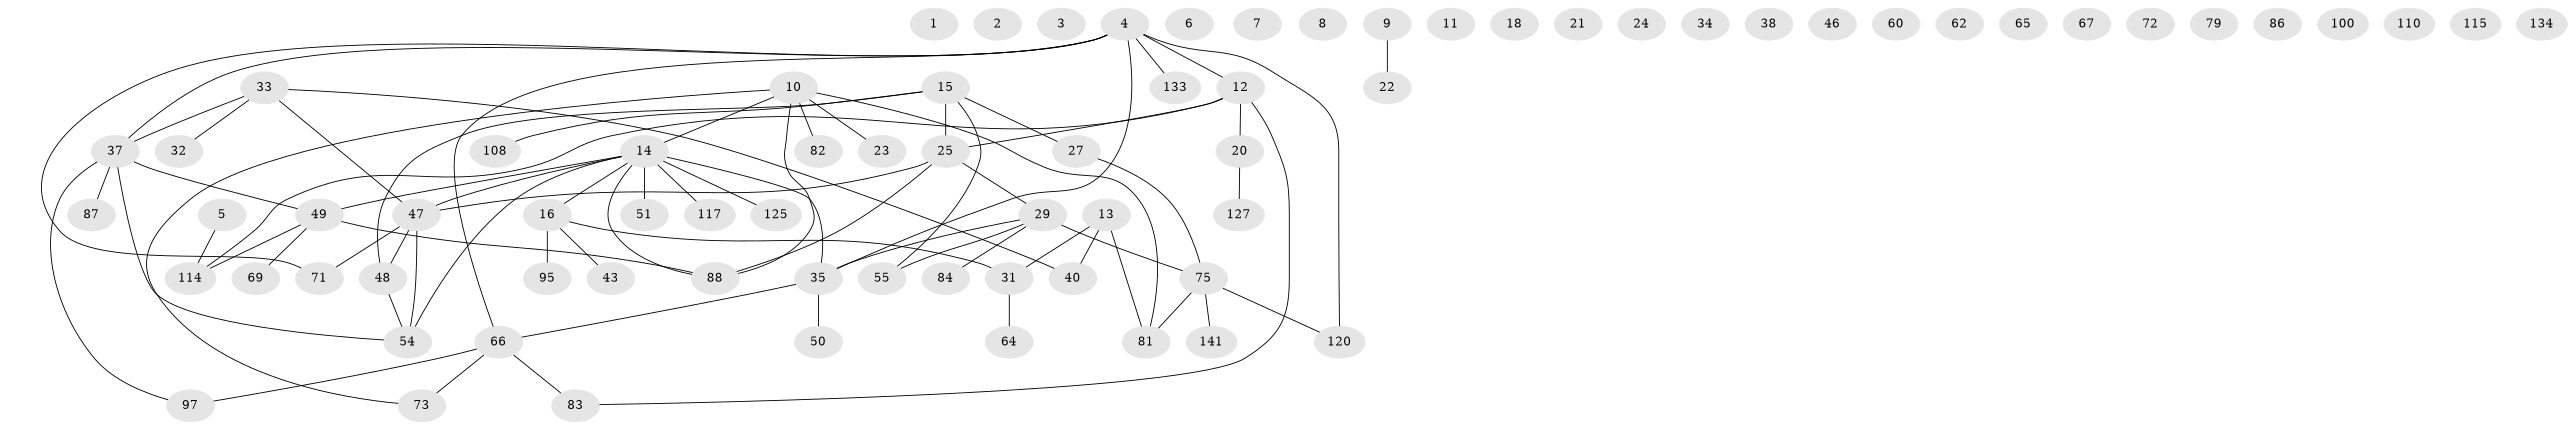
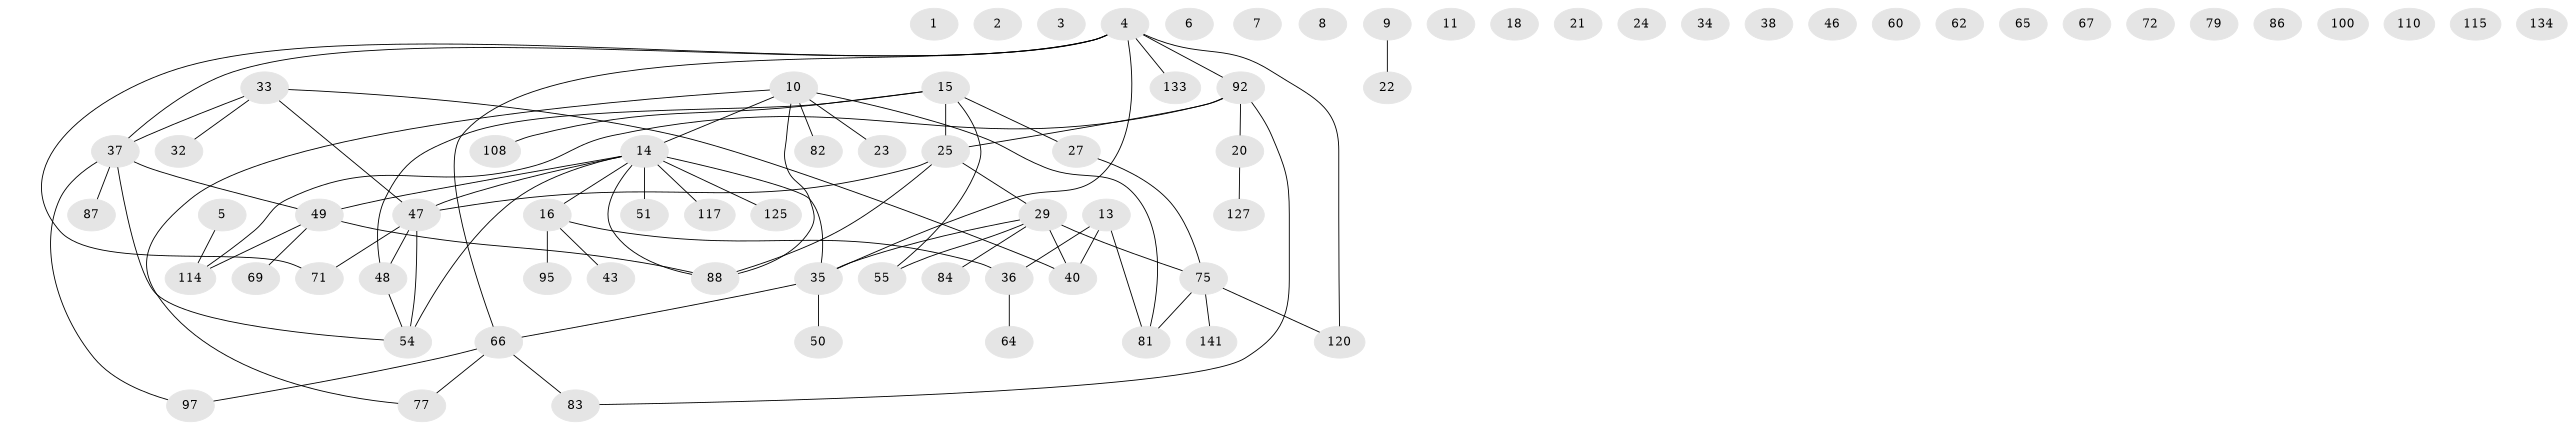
node "12": label "12" -> "92"
edge "29" -- "40": added
node "31": label "31" -> "36"
node "73": label "73" -> "77"
